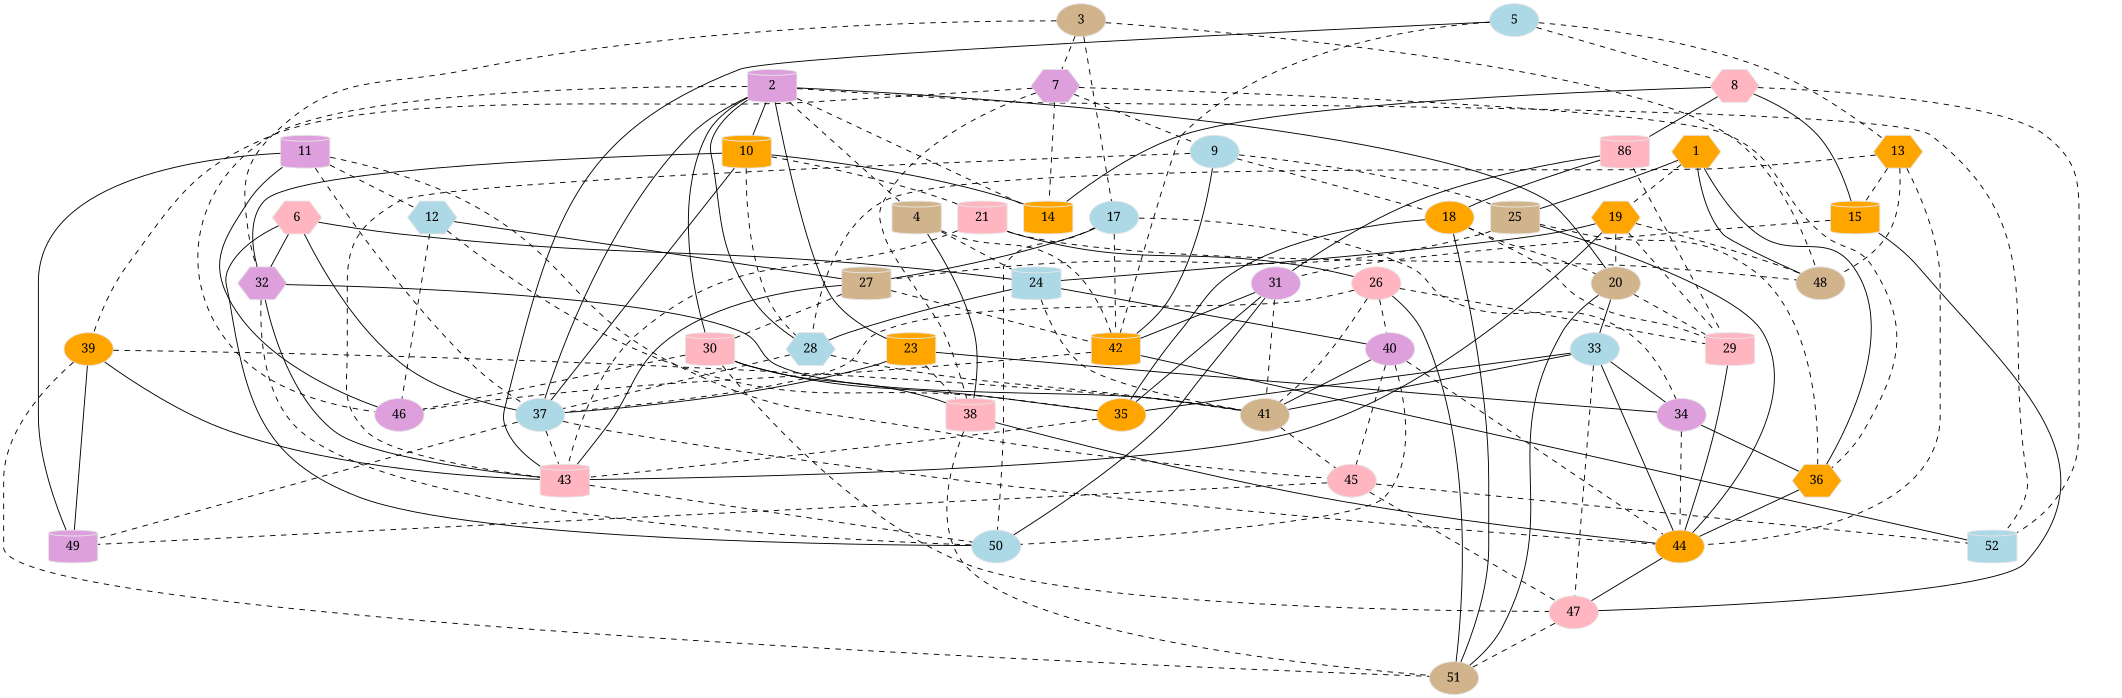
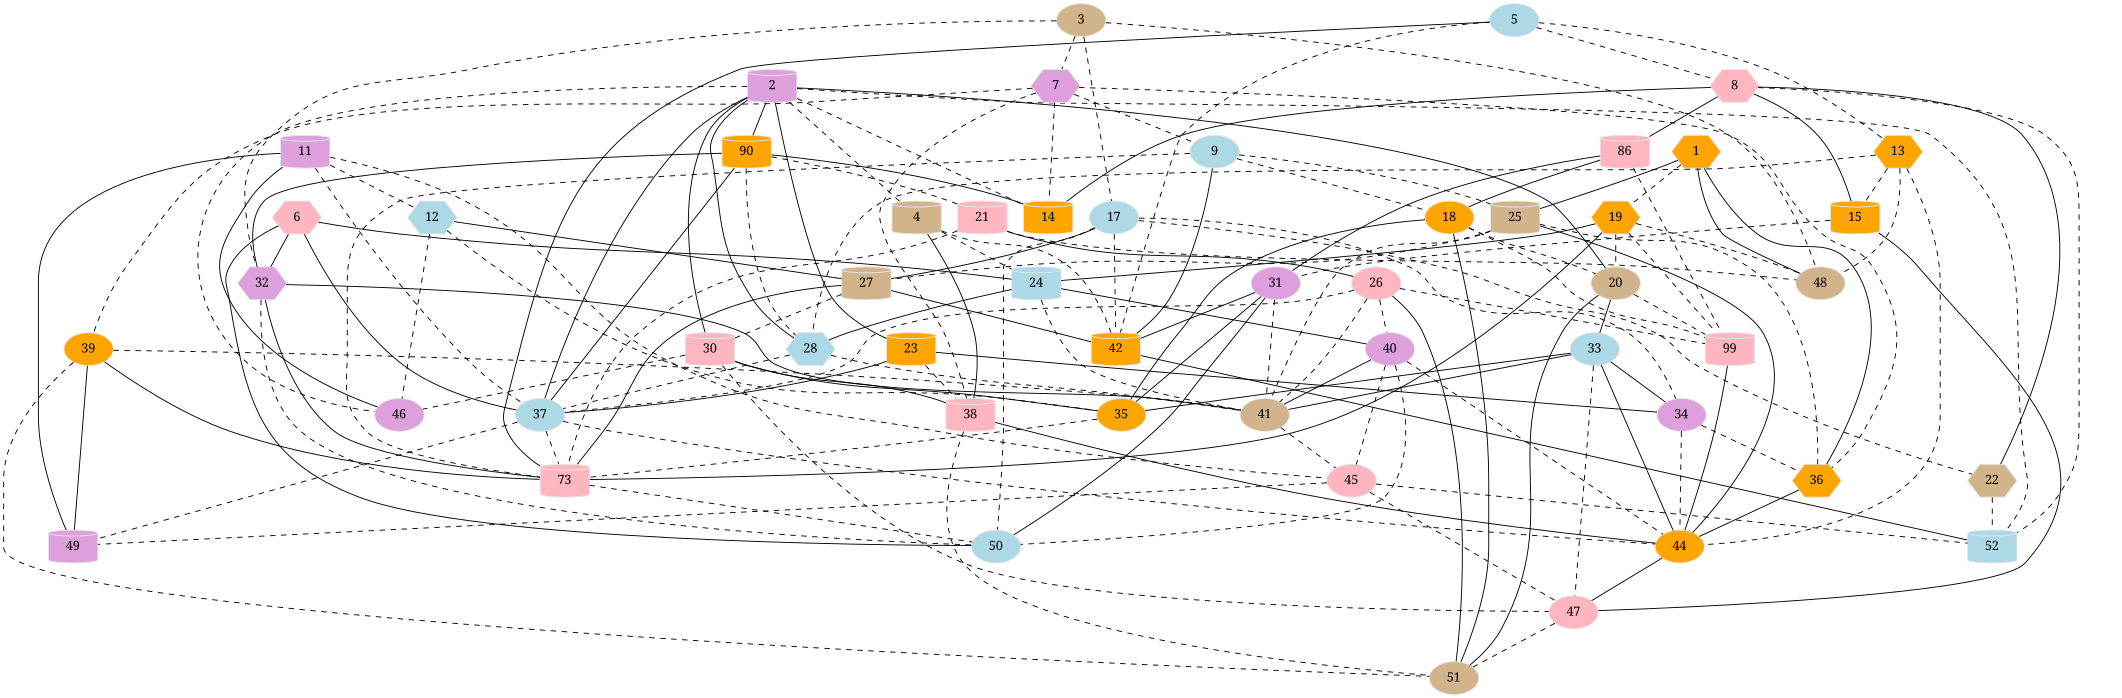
node "10": label "10" -> "90"
edge "25" -- "41": added
edge "27" -- "42": style dashed -> solid
node "29": label "29" -> "99"
edge "42" -- "46": removed
edge "34" -- "36": style solid -> dashed
node "43": label "43" -> "73"
node "22": added
